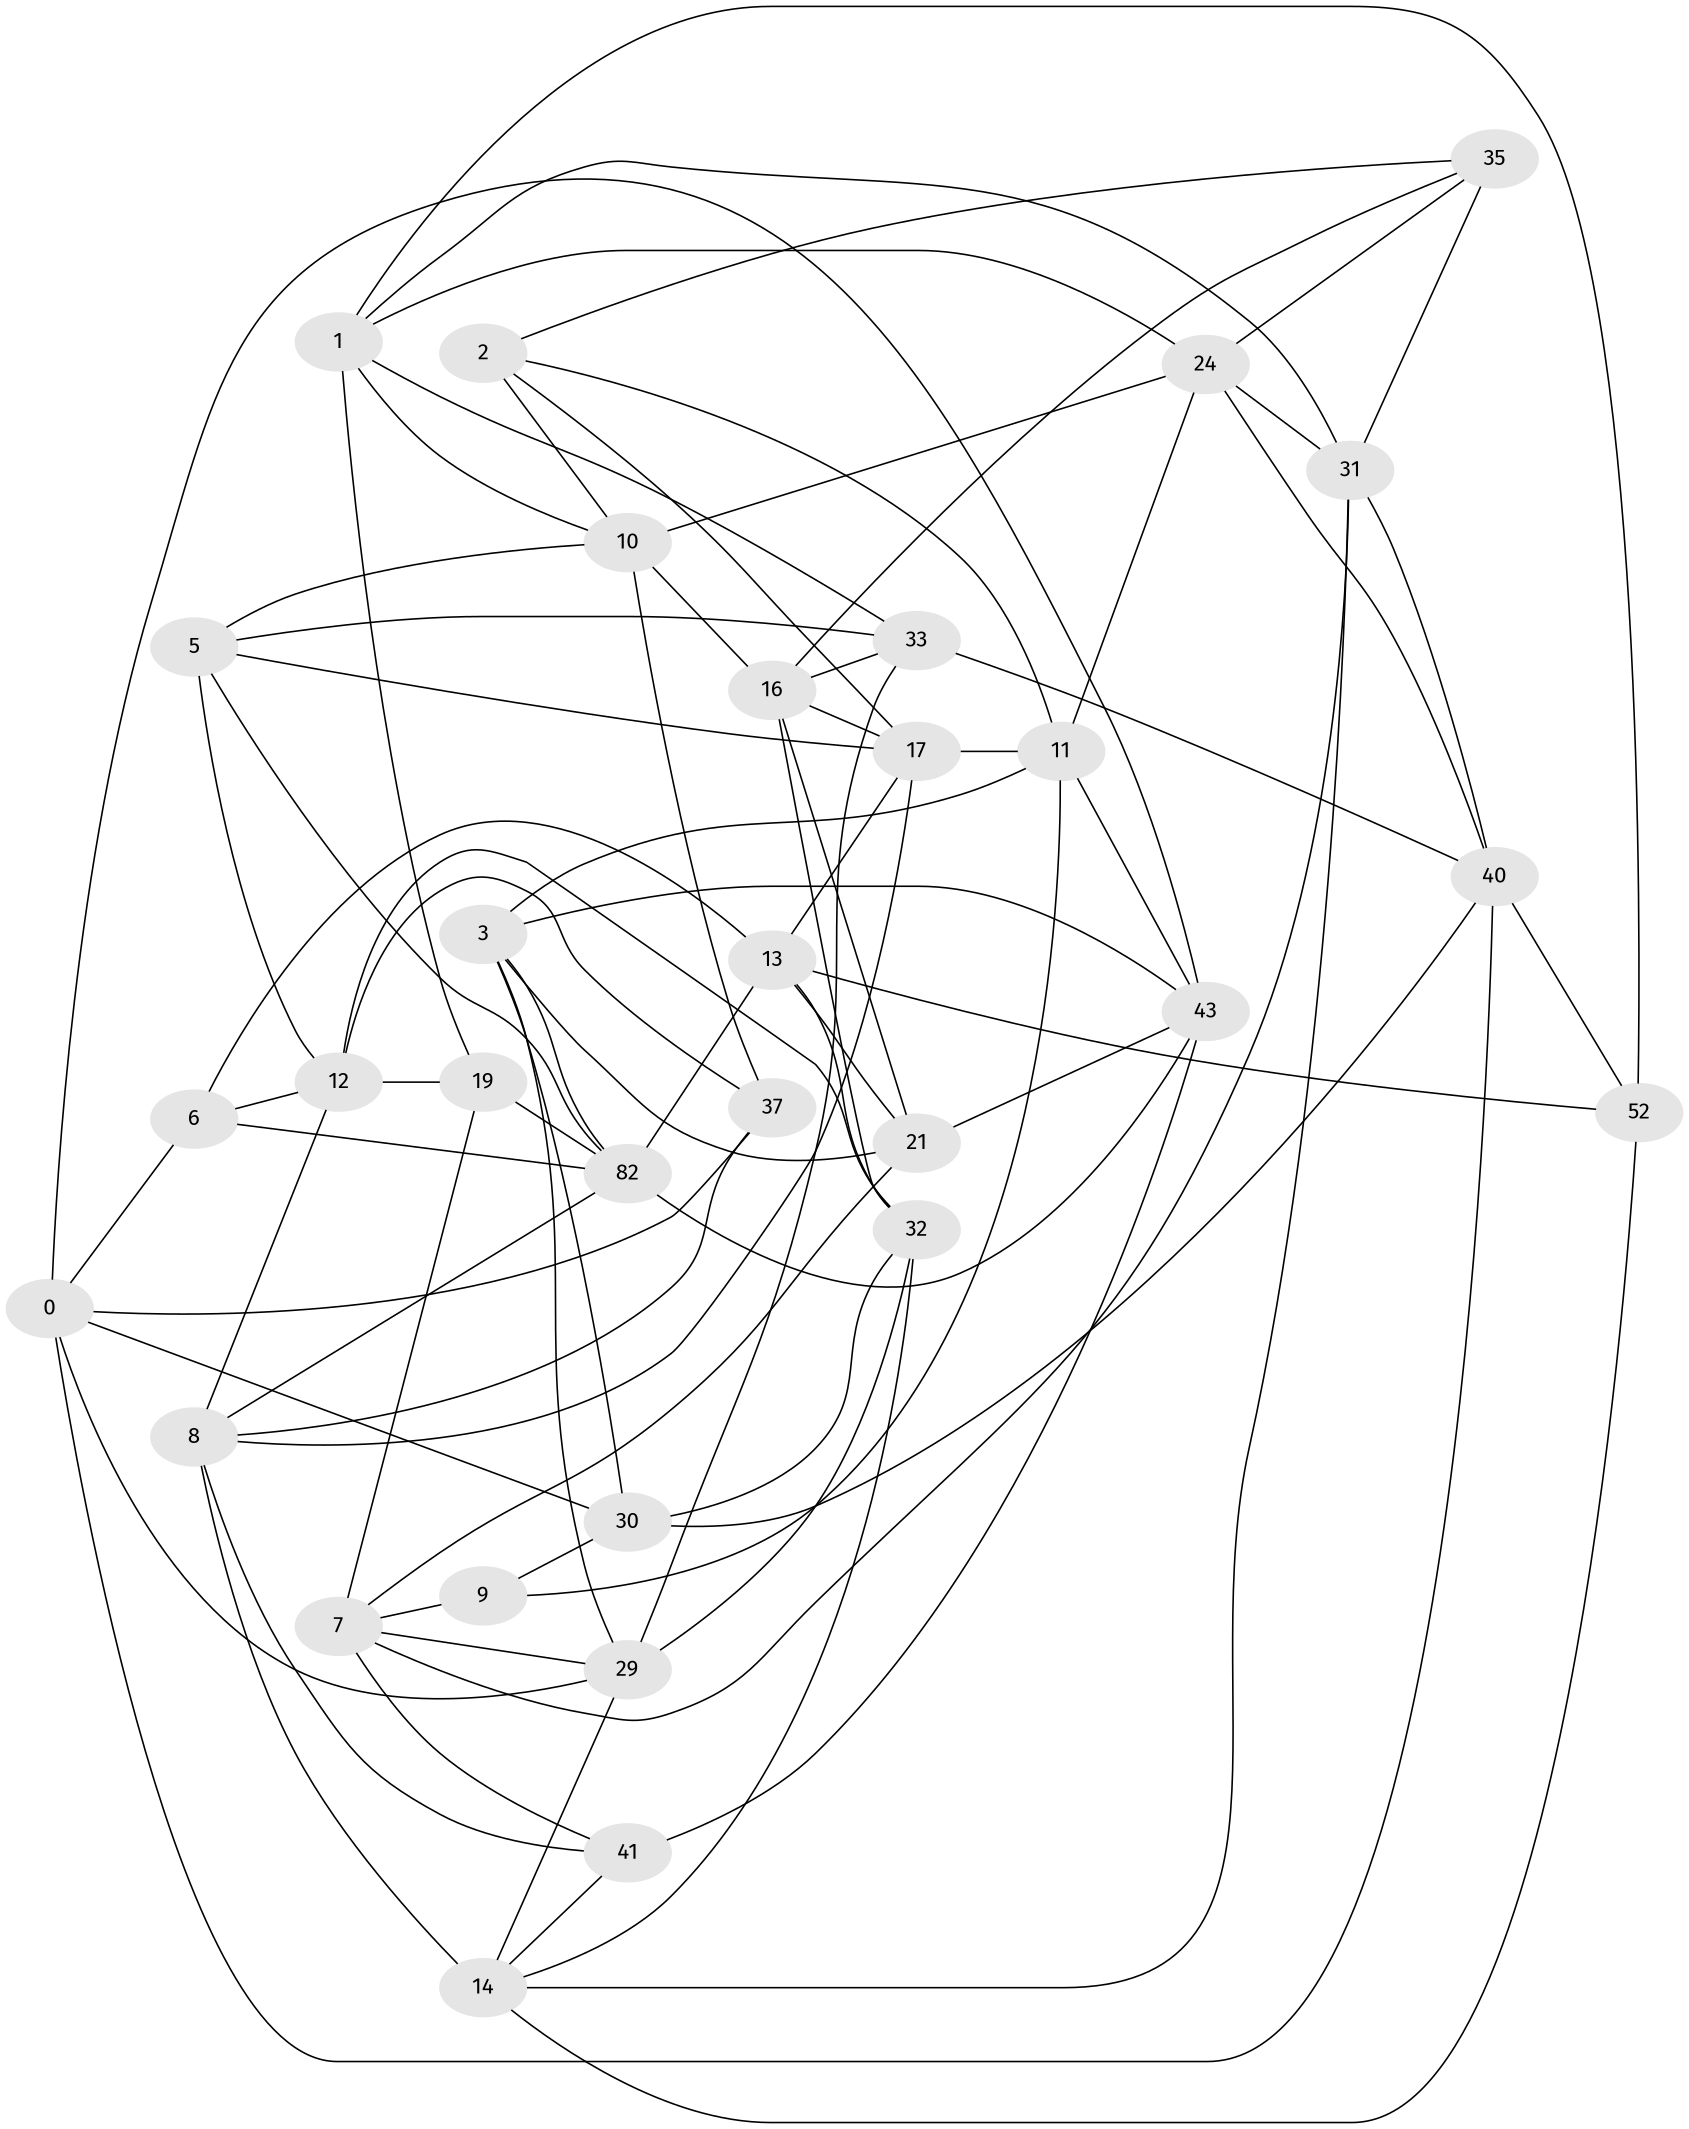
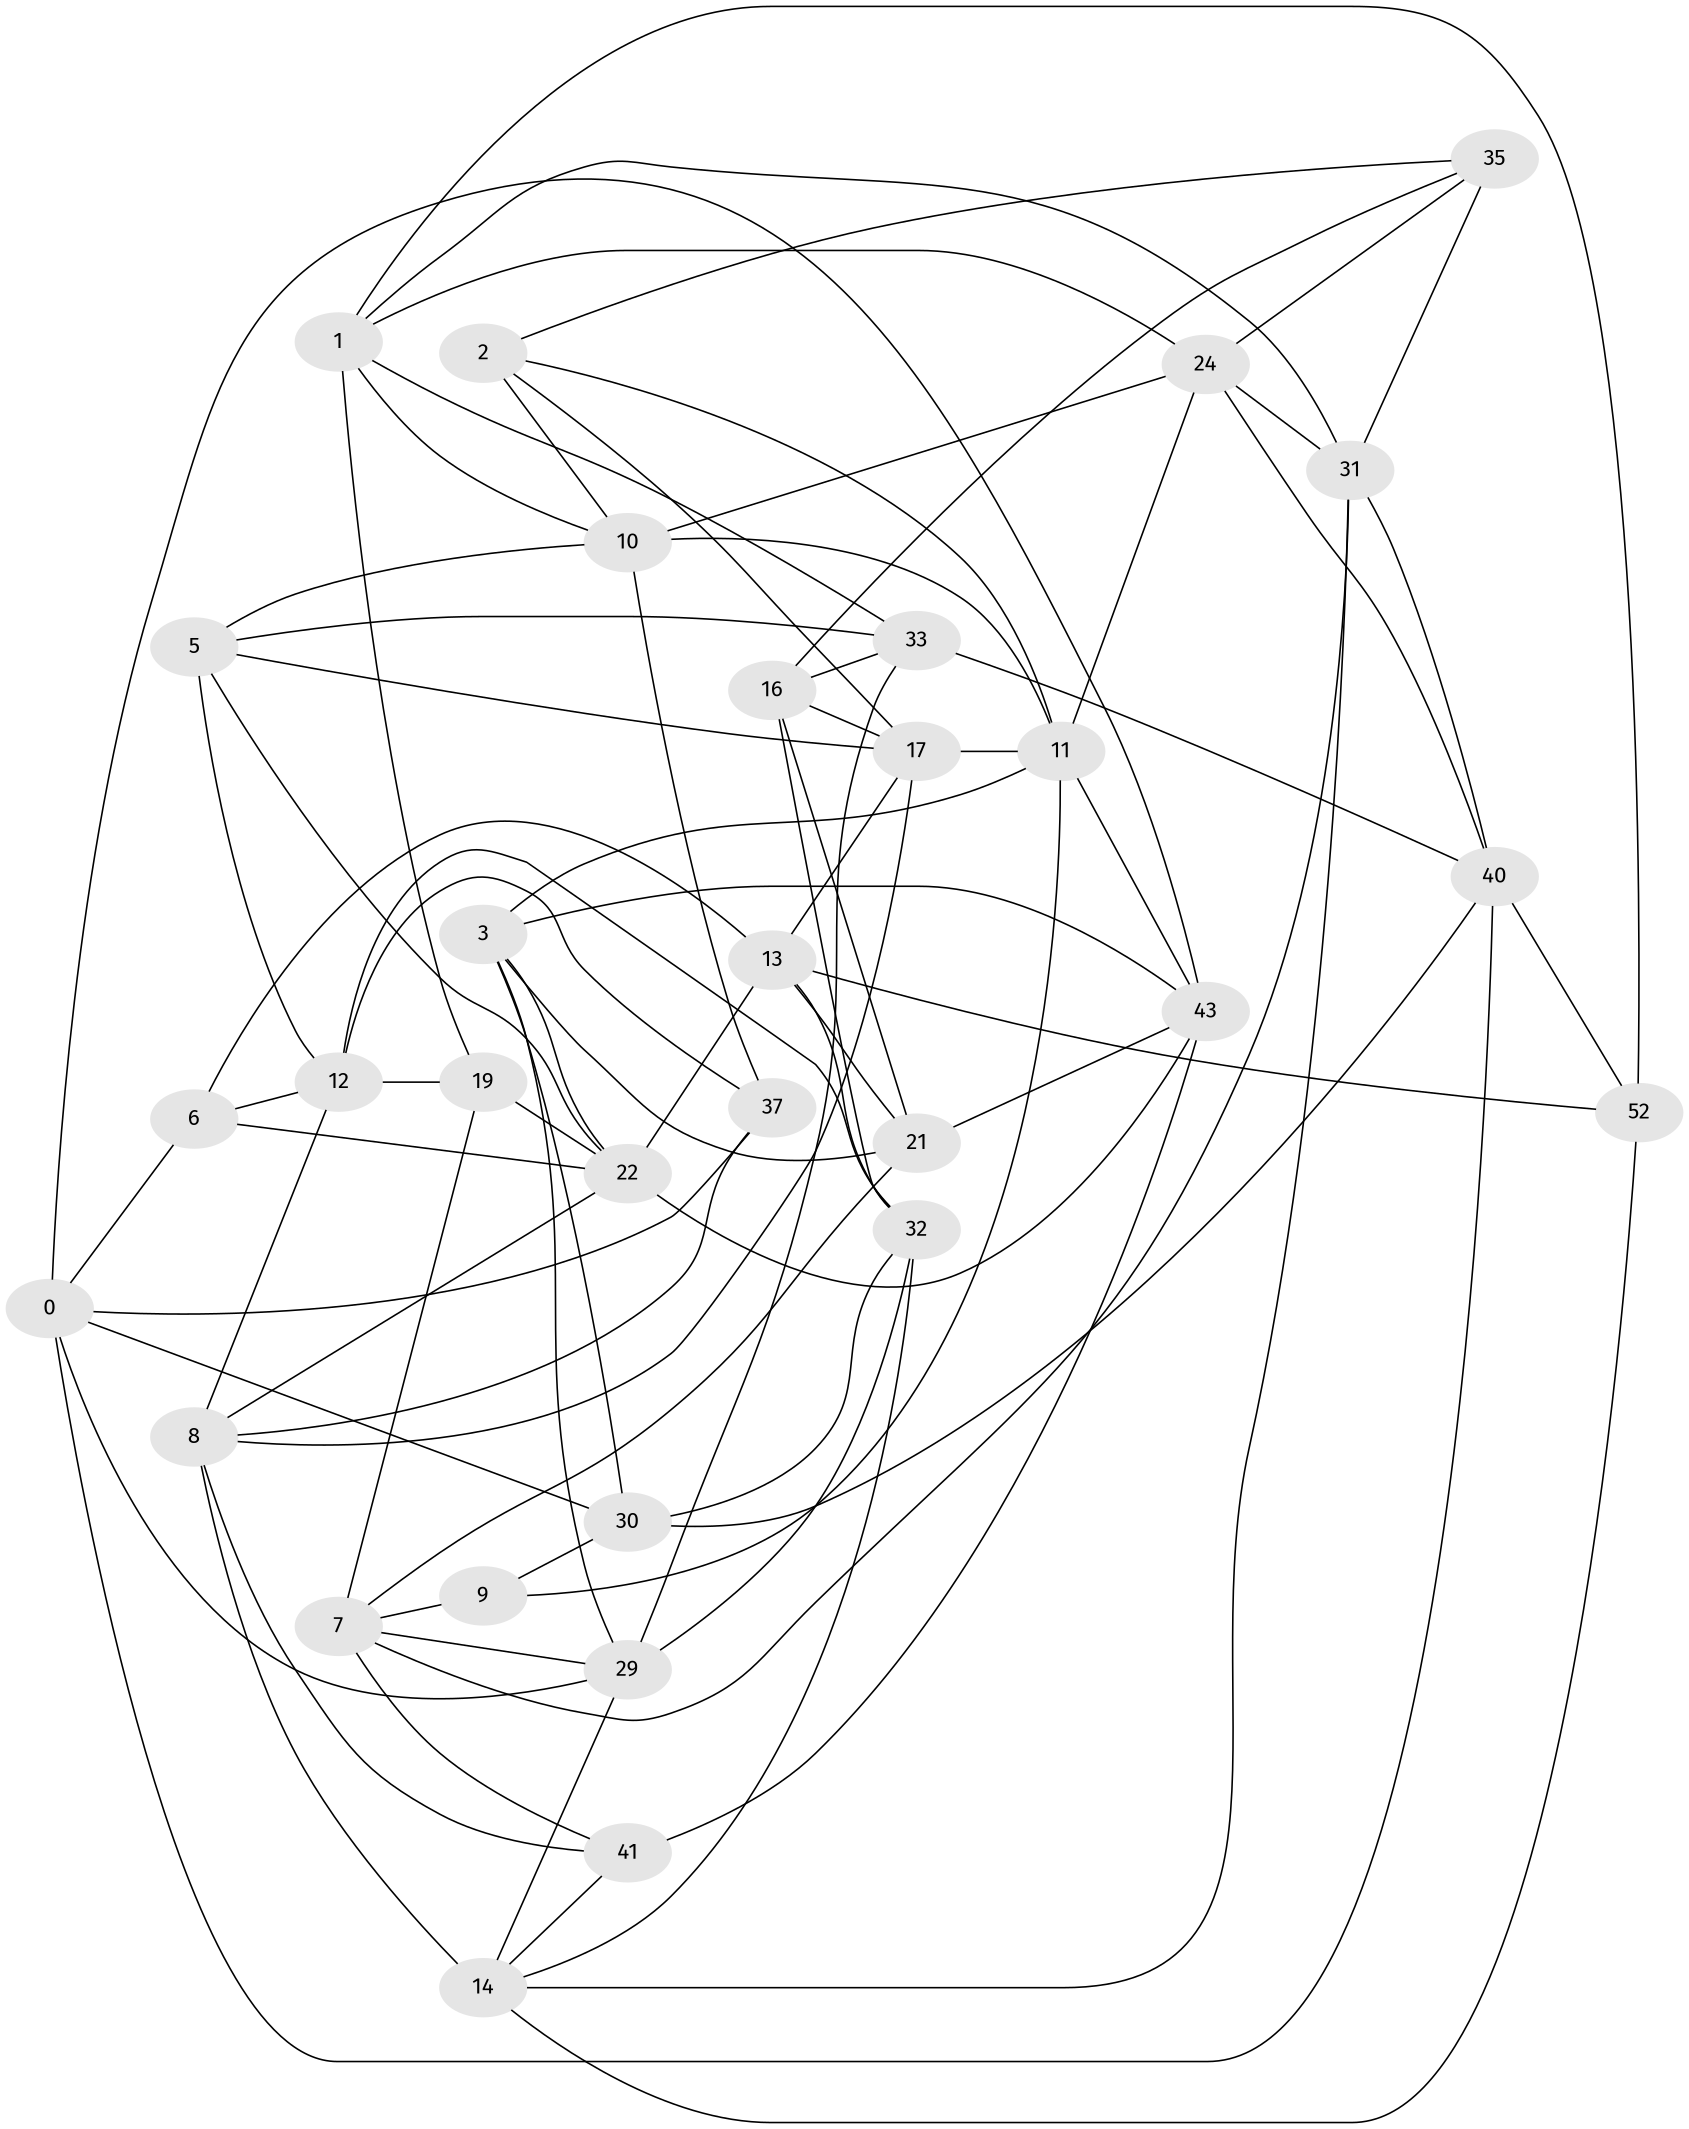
edge "10" -- "16": now "10" -- "11"
node "82": label "82" -> "22"
